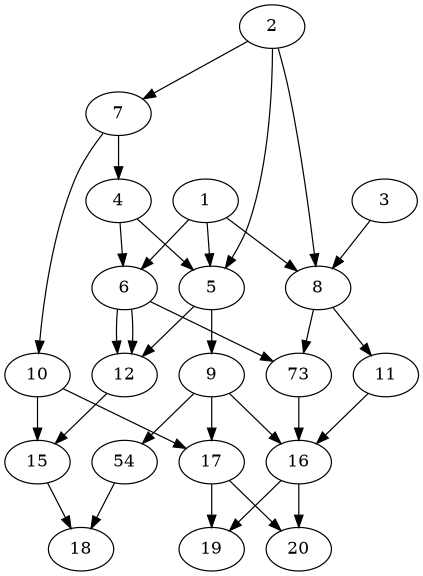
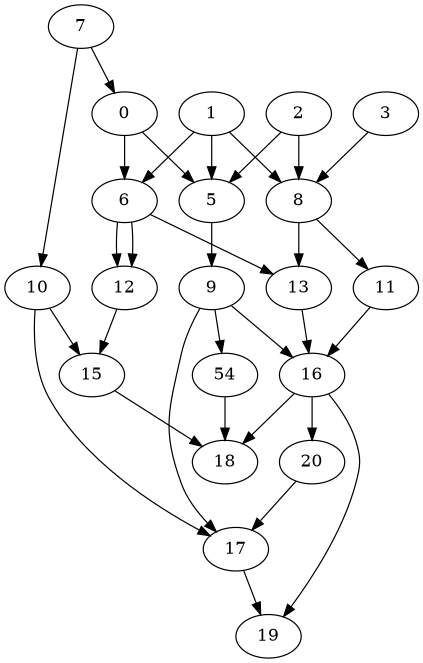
edge "2" -> "7": removed
node "4": label "4" -> "0"
edge "5" -> "12": removed
node "73": label "73" -> "13"
edge "16" -> "18": added
edge "17" -> "20": reversed
